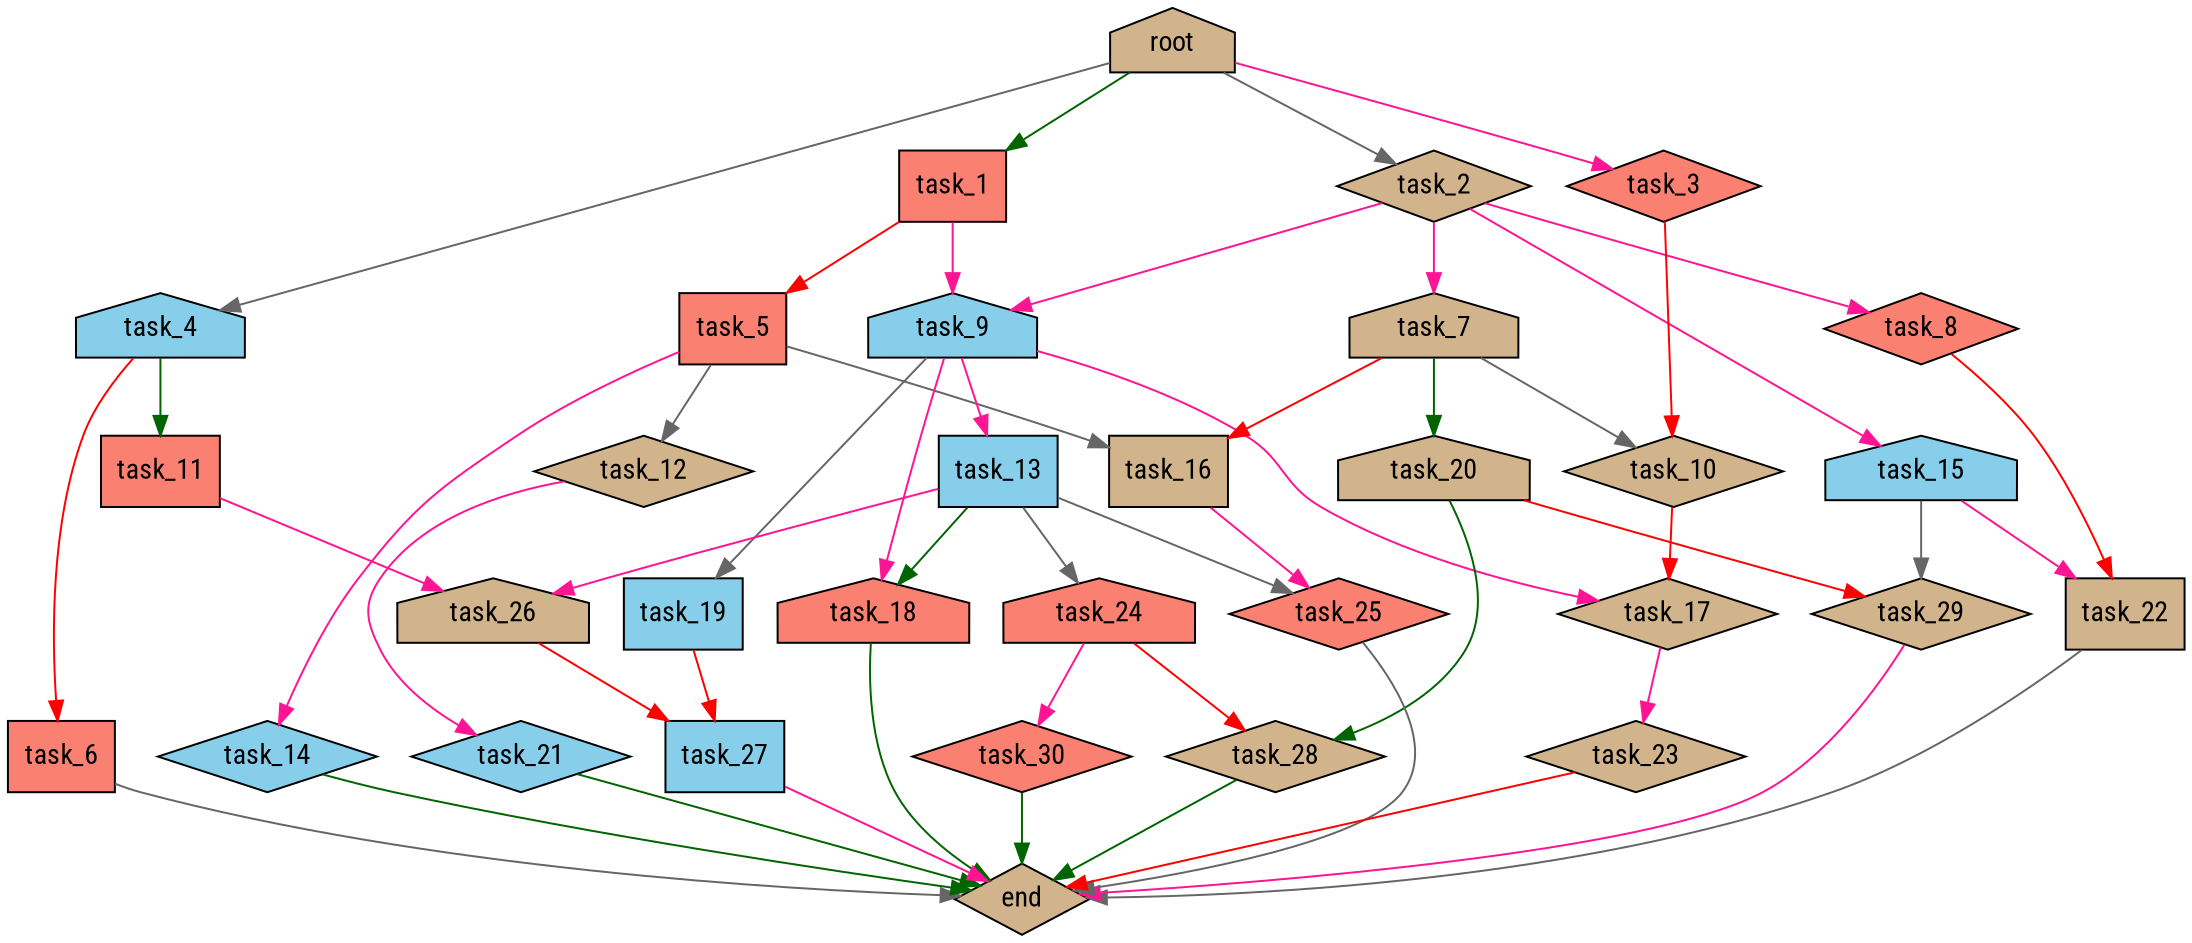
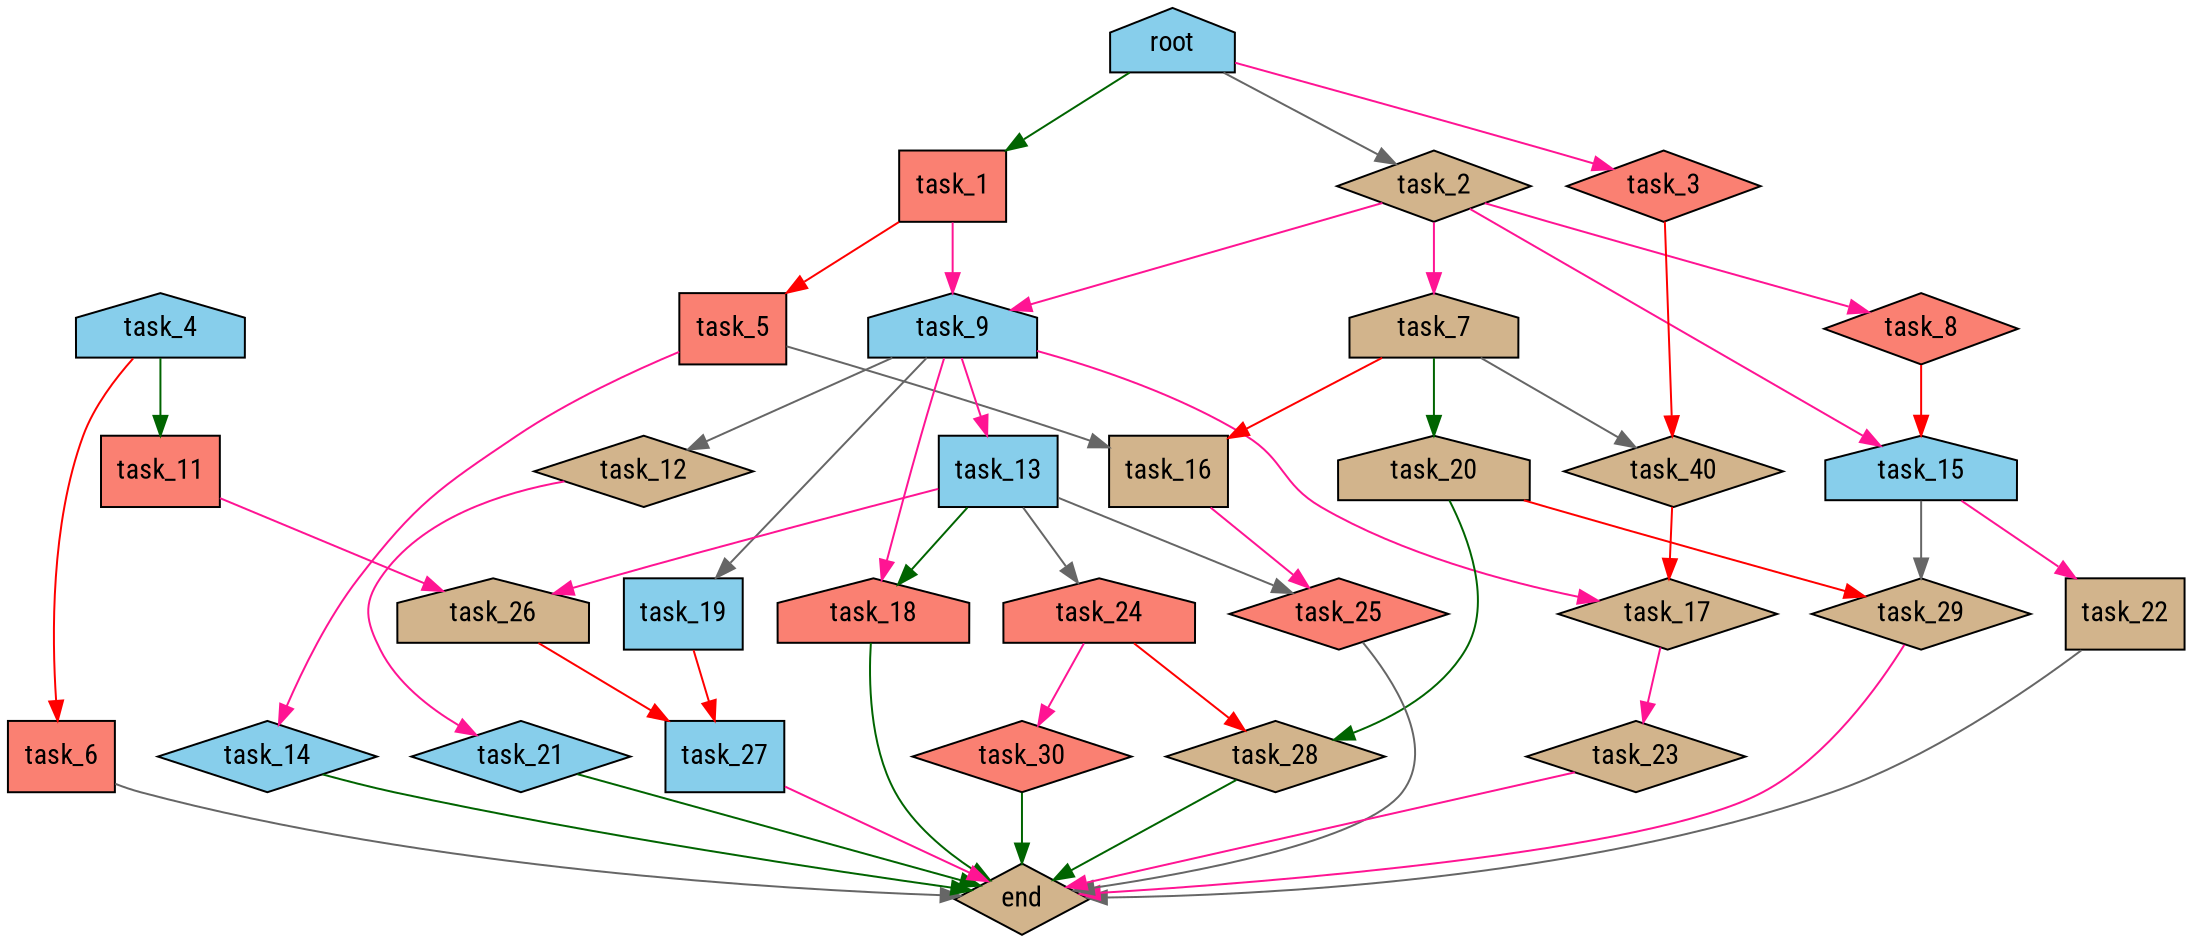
node "root": fillcolor tan -> skyblue
edge "root" -> "task_4": removed
edge "task_5" -> "task_12": now "task_9" -> "task_12"
edge "task_8" -> "task_22": now "task_8" -> "task_15"
node "task_10": label "task_10" -> "task_40"
edge "task_23" -> "end": color red -> deeppink
